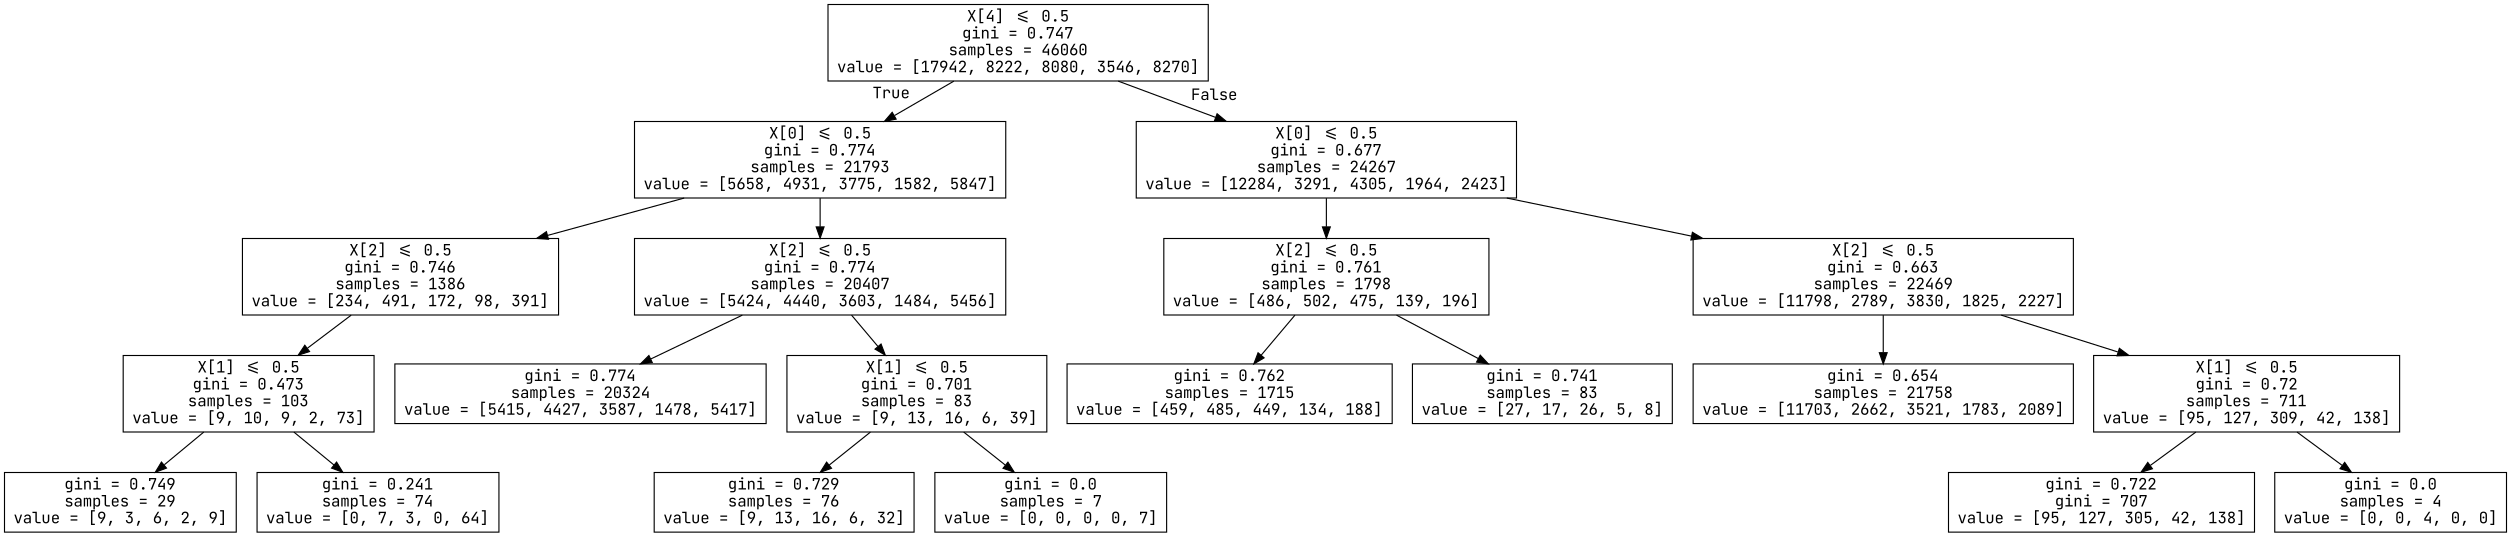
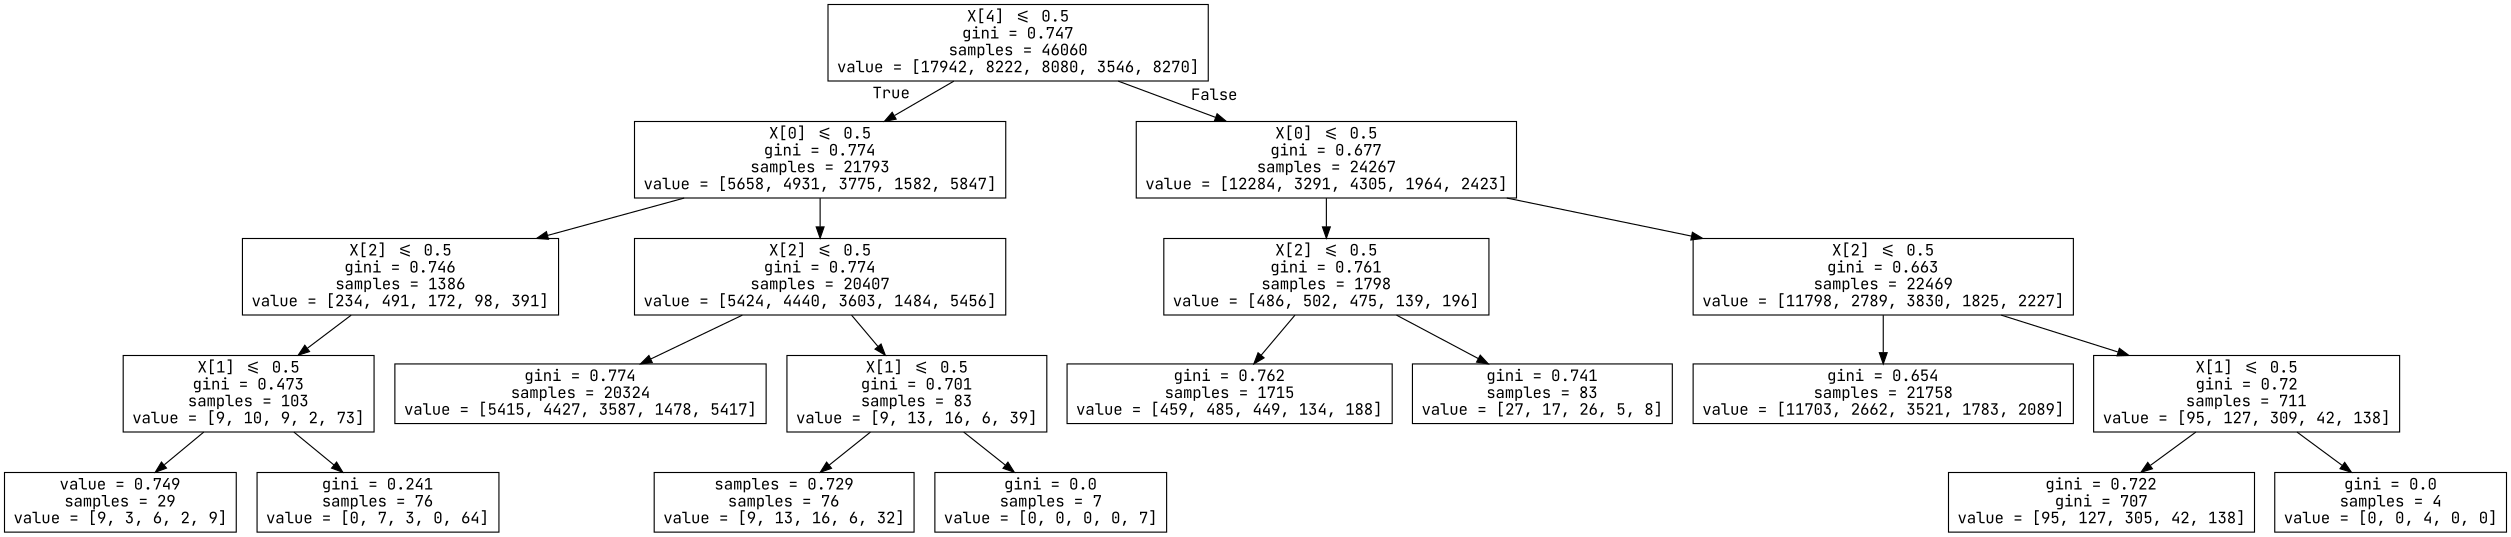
node "gini = 0.749 samples = 29 value = [9, 3, 6, 2, 9]": label "gini = 0.749 samples = 29 value = [9, 3, 6, 2, 9]" -> "value = 0.749 samples = 29 value = [9, 3, 6, 2, 9]"
node "gini = 0.241 samples = 74 value = [0, 7, 3, 0, 64]": label "gini = 0.241 samples = 74 value = [0, 7, 3, 0, 64]" -> "gini = 0.241 samples = 76 value = [0, 7, 3, 0, 64]"
node "gini = 0.729 samples = 76 value = [9, 13, 16, 6, 32]": label "gini = 0.729 samples = 76 value = [9, 13, 16, 6, 32]" -> "samples = 0.729 samples = 76 value = [9, 13, 16, 6, 32]"
